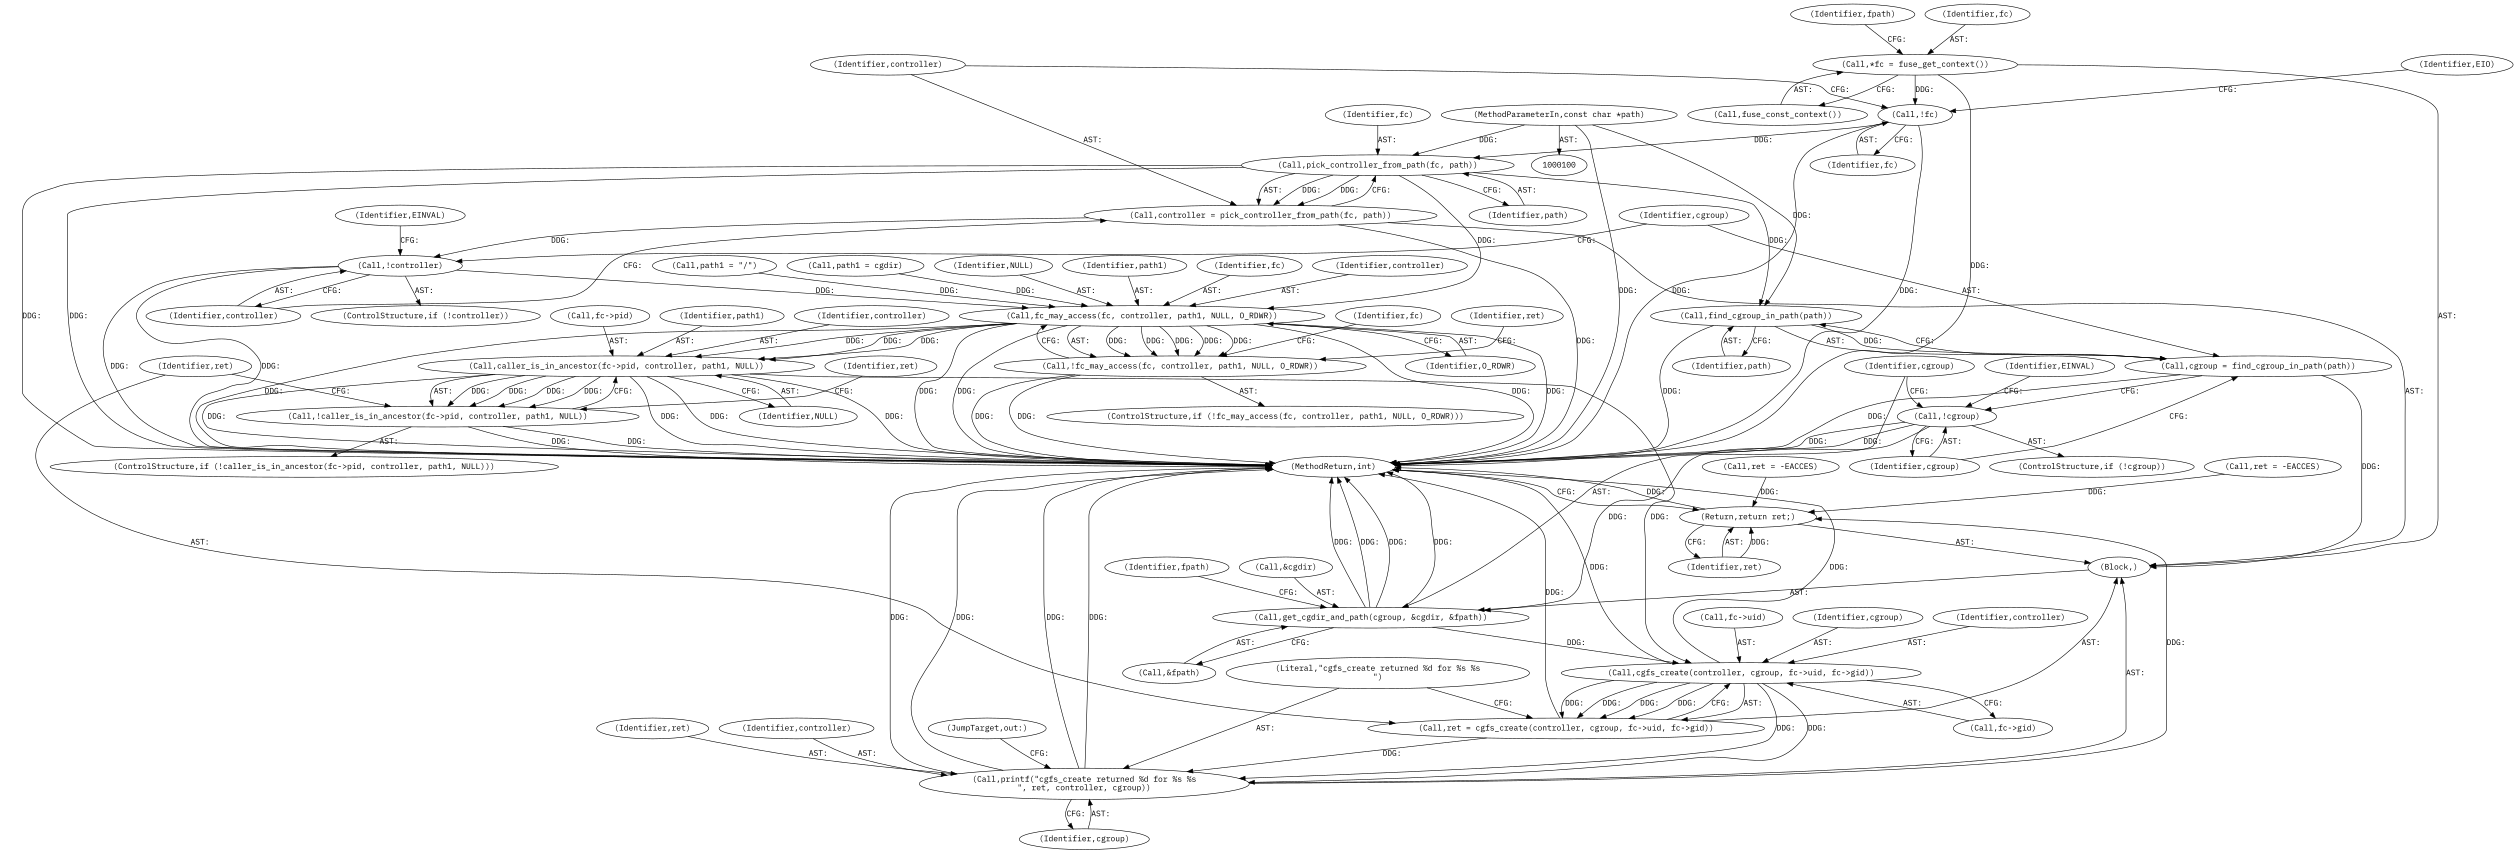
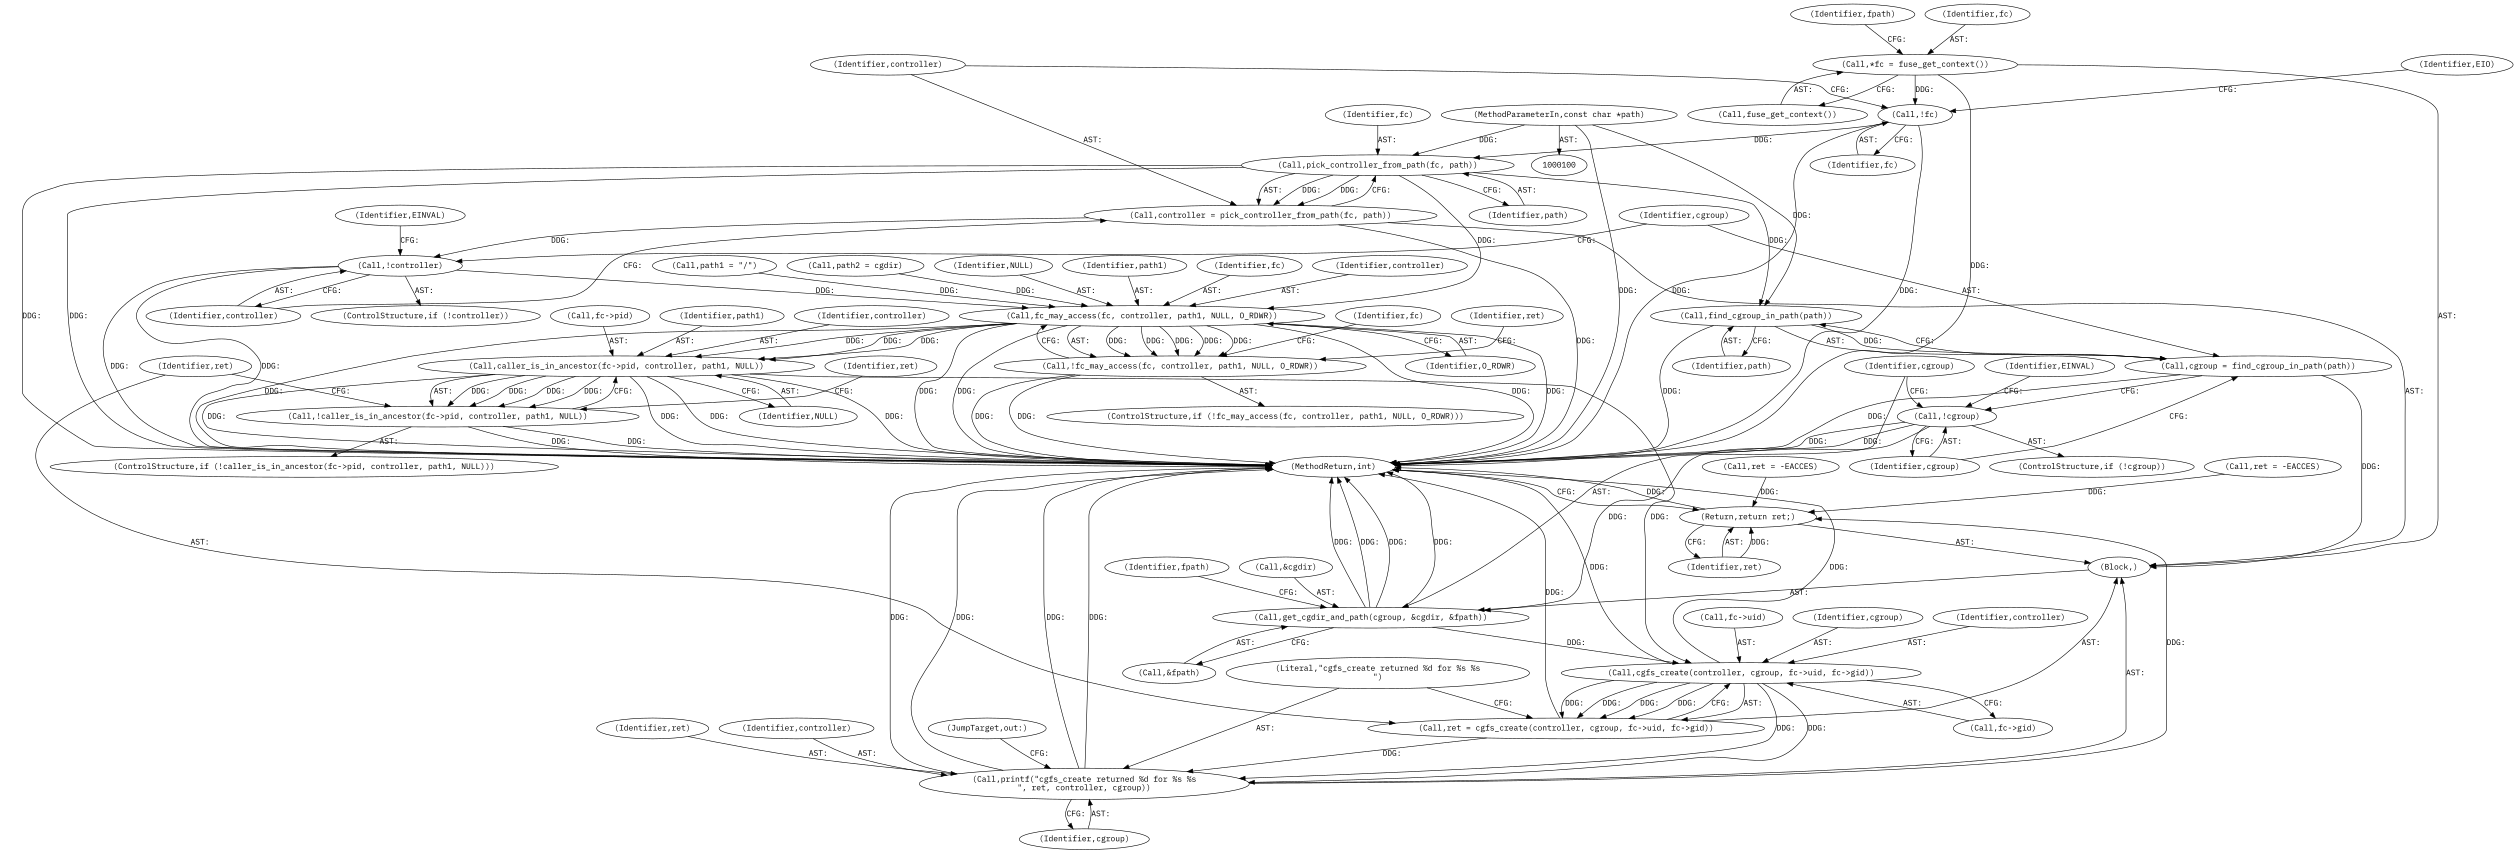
node "(Call,fuse_const_context())": label "(Call,fuse_const_context())" -> "(Call,fuse_get_context())"
node "(Call,path1 = cgdir)": label "(Call,path1 = cgdir)" -> "(Call,path2 = cgdir)"
